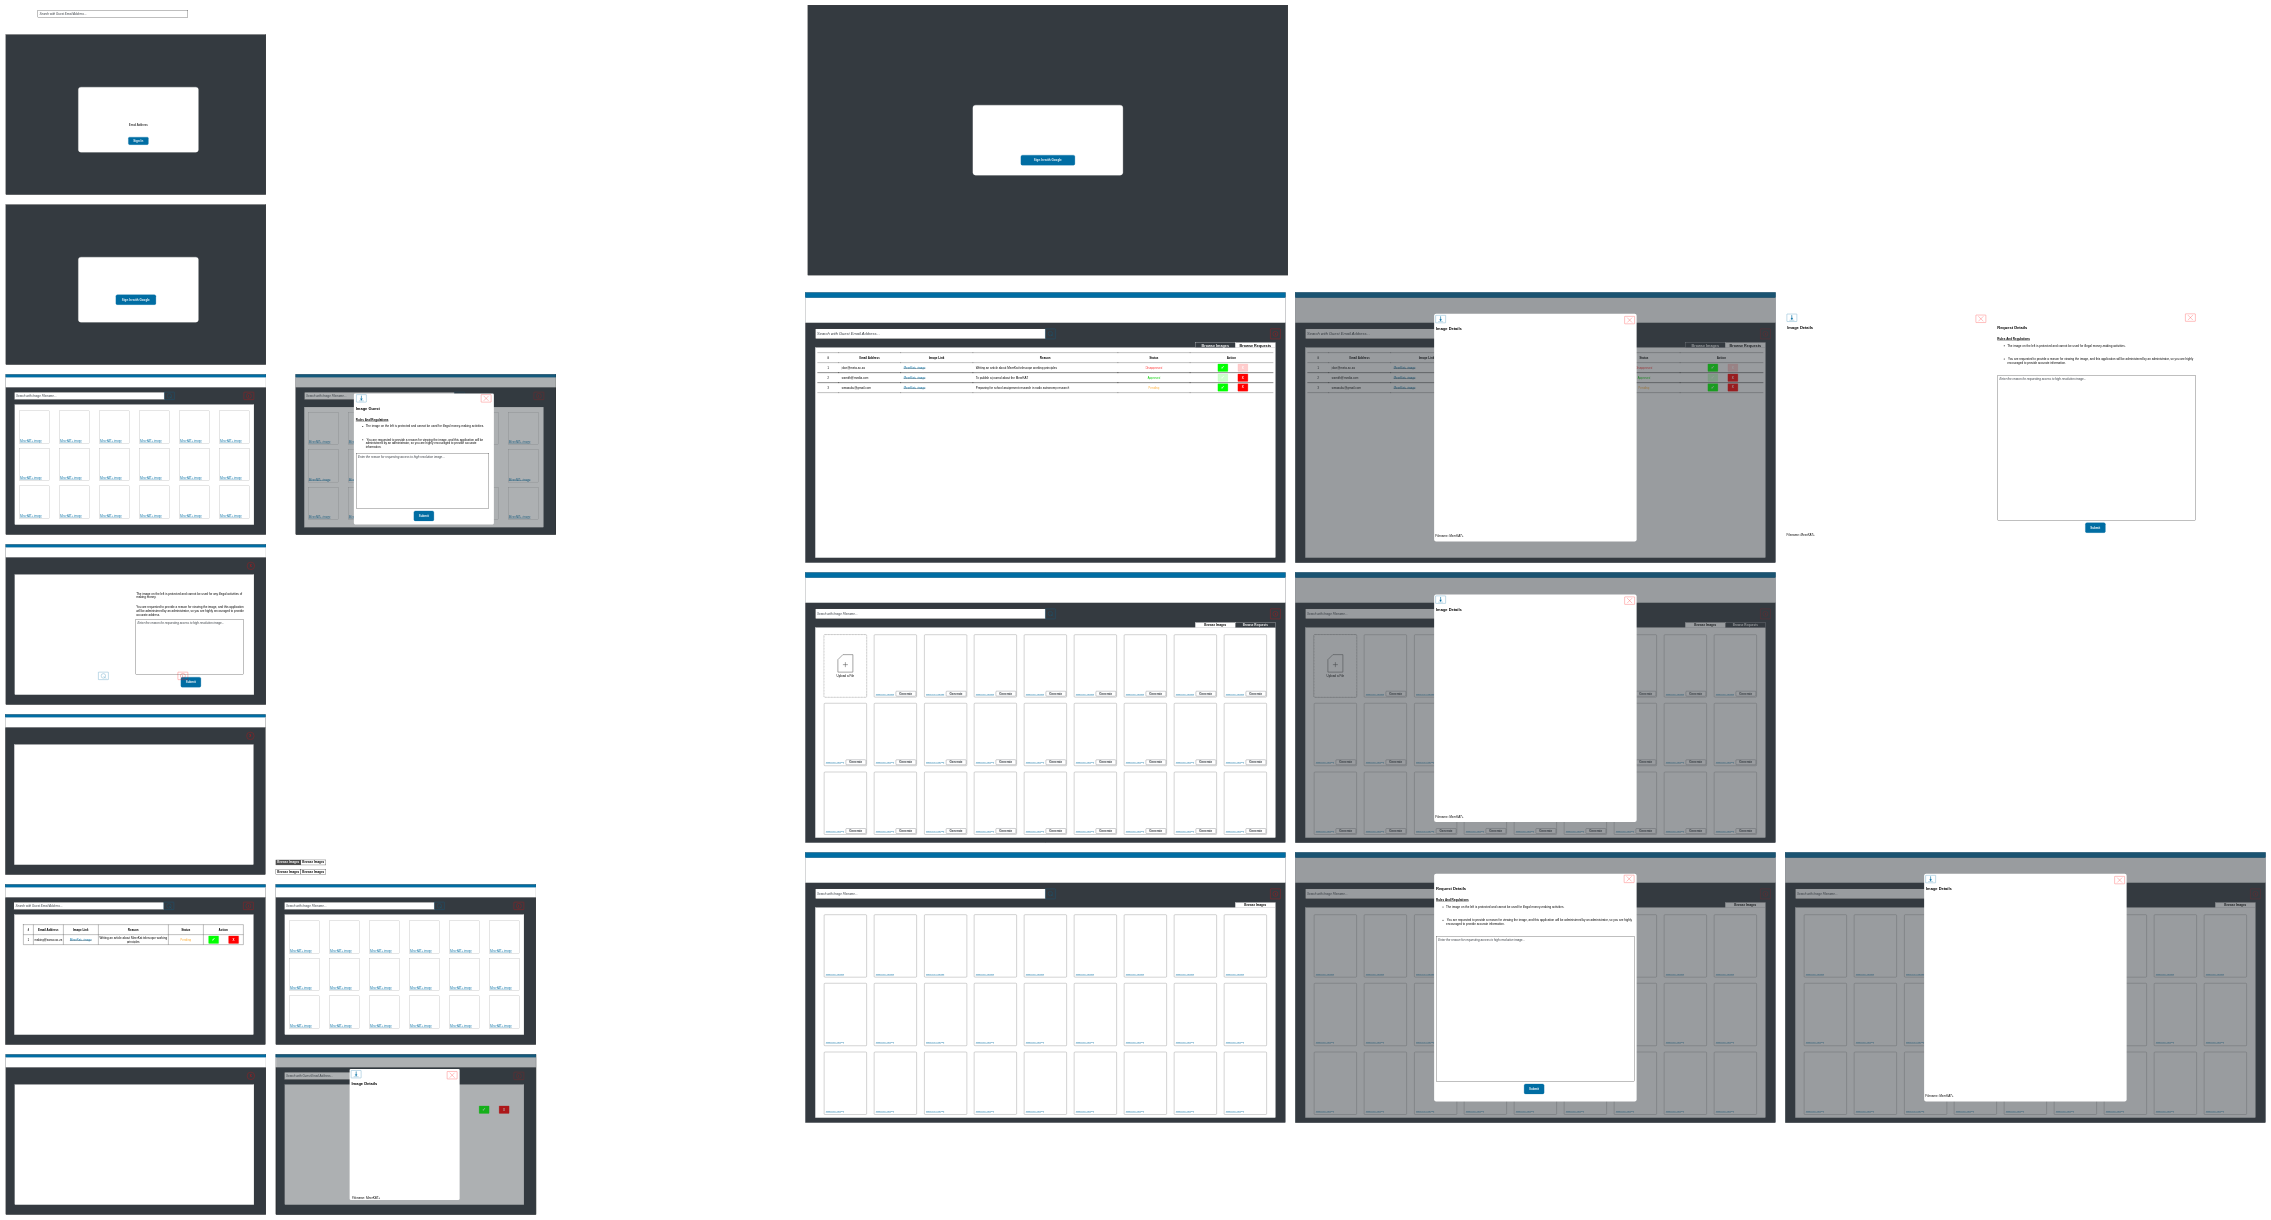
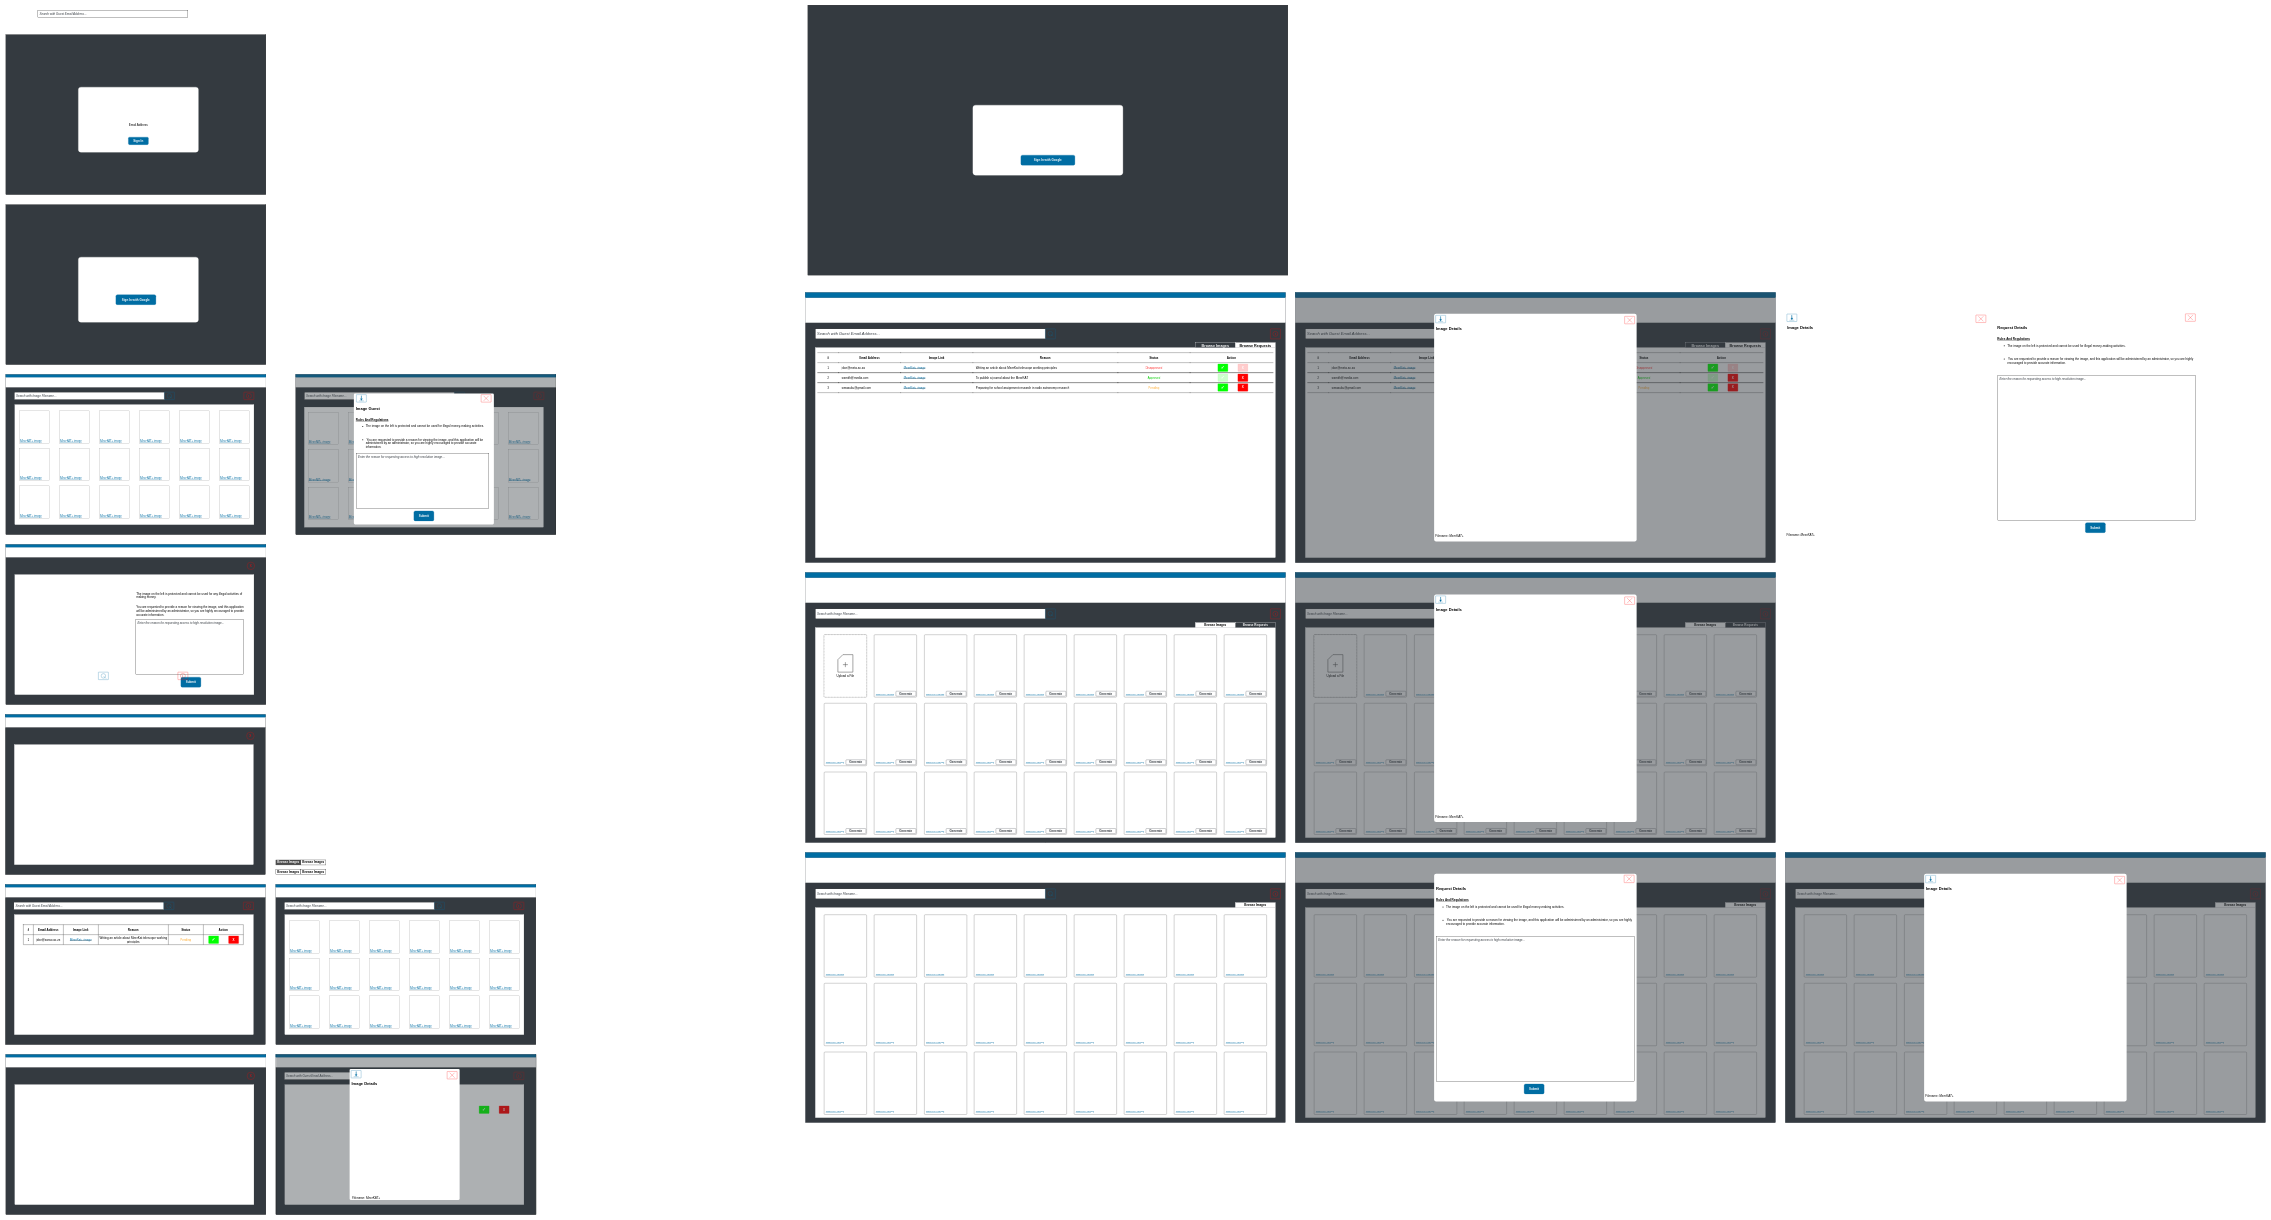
node "The image on the left is protected and cannot be used for any illegal activities of making money. You are requested to provide a reason for viewing the image, and this application will be administered by an administrator, so you are highly encouraged to provide accurate address. sa": label "The image on the left is protected and cannot be used for any illegal activities of making money. You are requested to provide a reason for viewing the image, and this application will be administered by an administrator, so you are highly encouraged to provide accurate address. sa" -> "The image on the left is protected and cannot be used for any illegal activities of making money. You are requested to provide a reason for viewing the image, and this application will be administered by an administrator, so you are highly encouraged to provide accurate information. sa"
node "making@sarao.ac.za": label "making@sarao.ac.za" -> "jdoe@sarao.ac.za"
